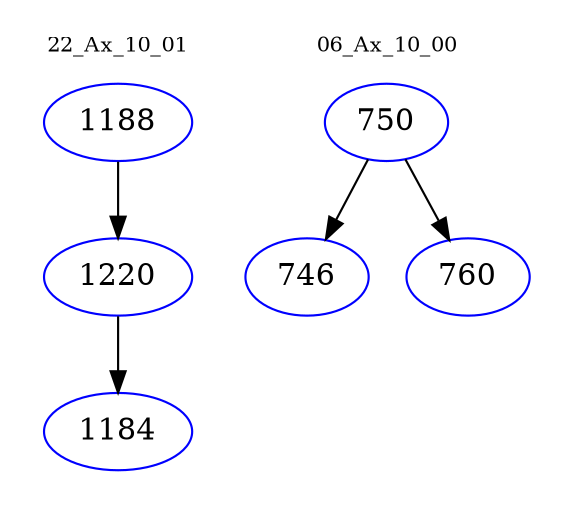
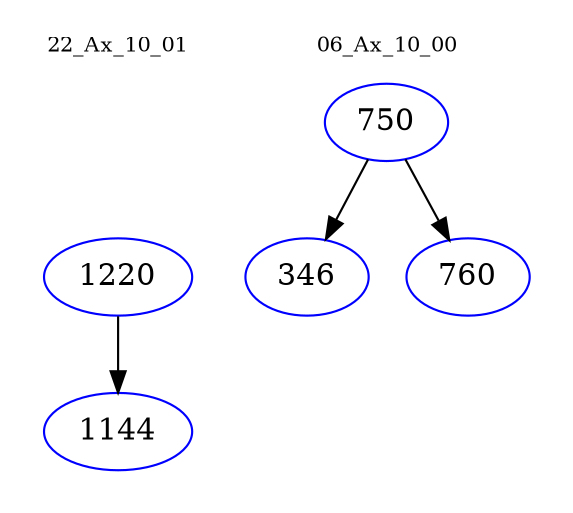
node "1188": removed
node "746": label "746" -> "346"
node "1184": label "1184" -> "1144"
